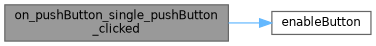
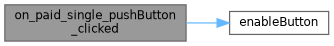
node "on_pushButton_single_pushButton _clicked": label "on_pushButton_single_pushButton _clicked" -> "on_paid_single_pushButton _clicked"
